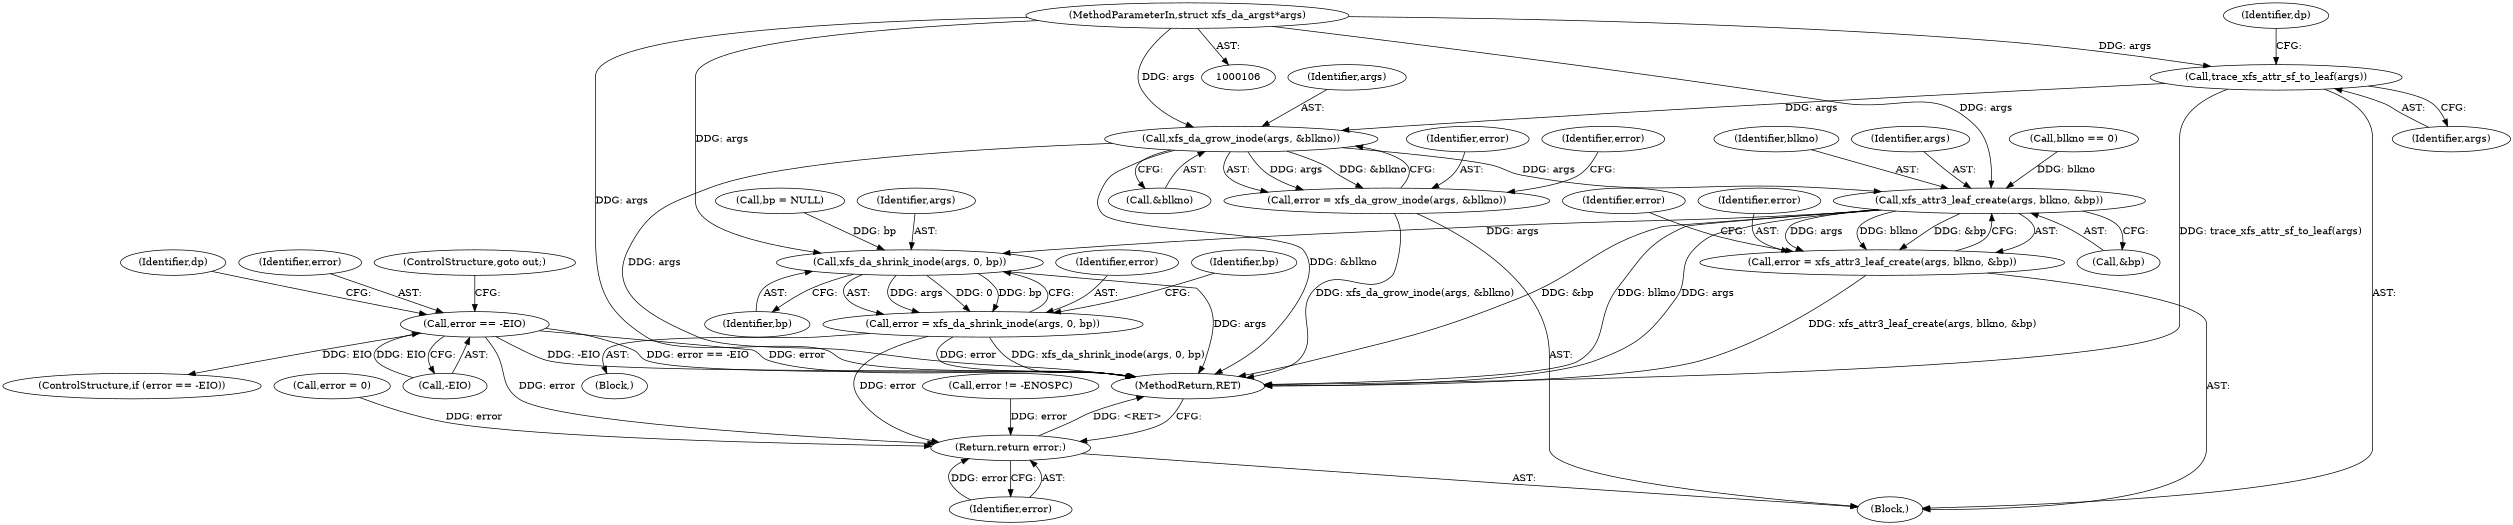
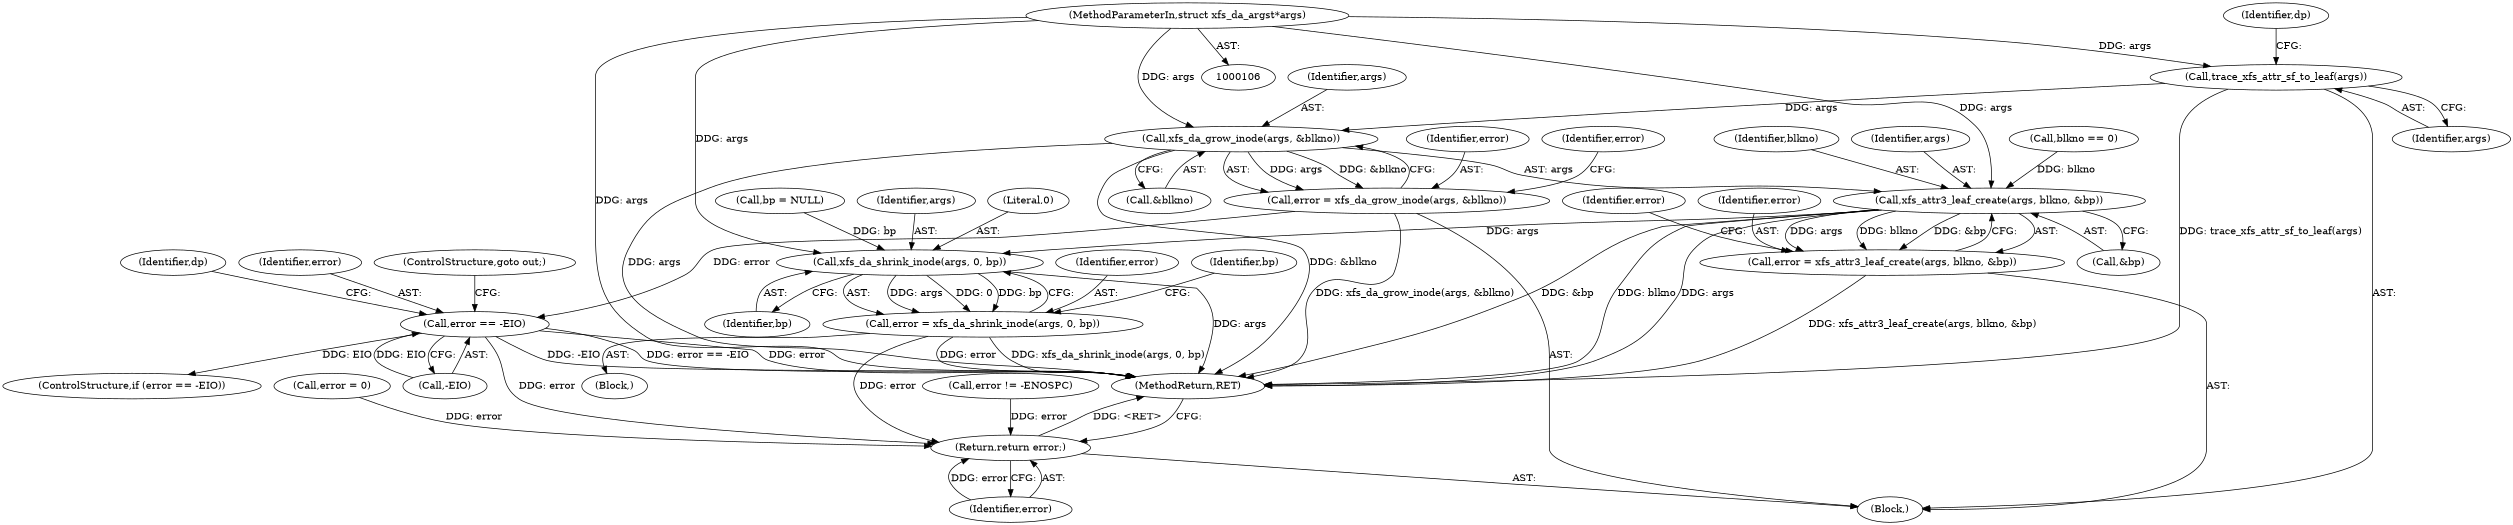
edge "(Call,xfs_da_grow_inode(args, &blkno))" -> "(Call,xfs_attr3_leaf_create(args, blkno, &bp))": label "DDG: args" -> "AST: args"
node "(Literal,0)": added
edge "(Call,error = xfs_da_grow_inode(args, &blkno))" -> "(Call,error == -EIO)": added, label "DDG: error"
